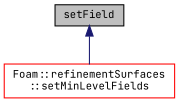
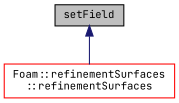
node "Foam::refinementSurfaces ::setMinLevelFields": label "Foam::refinementSurfaces ::setMinLevelFields" -> "Foam::refinementSurfaces ::refinementSurfaces"
